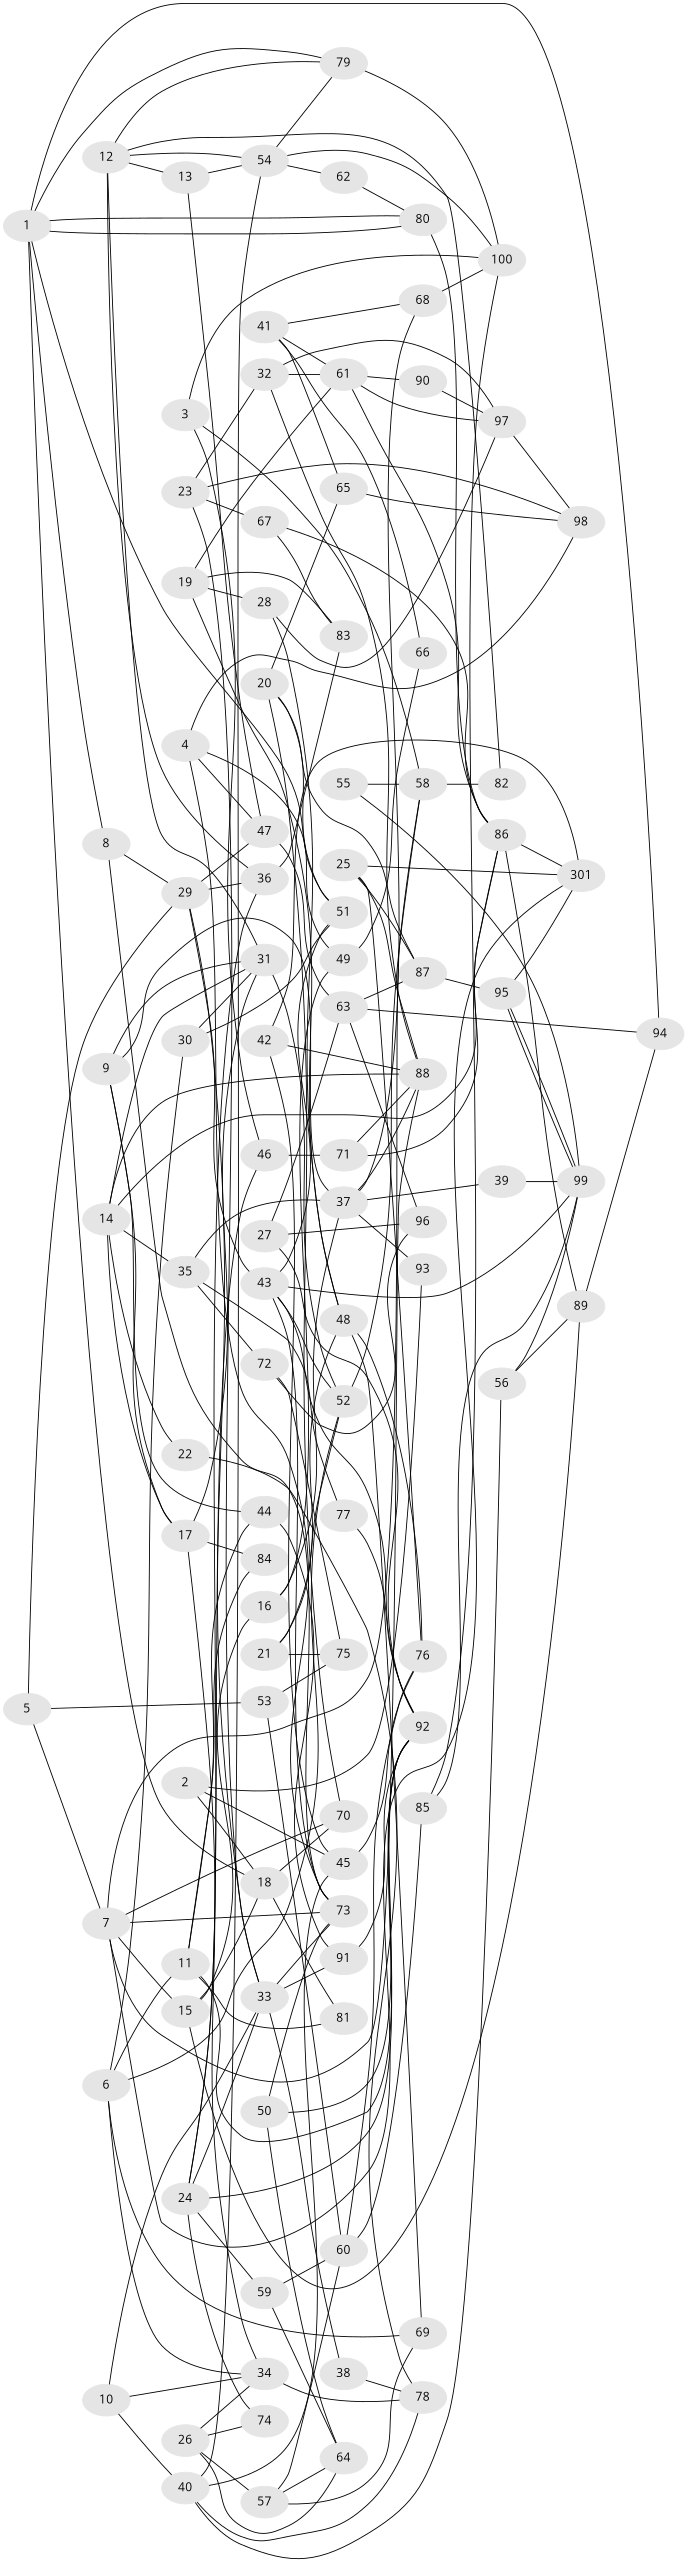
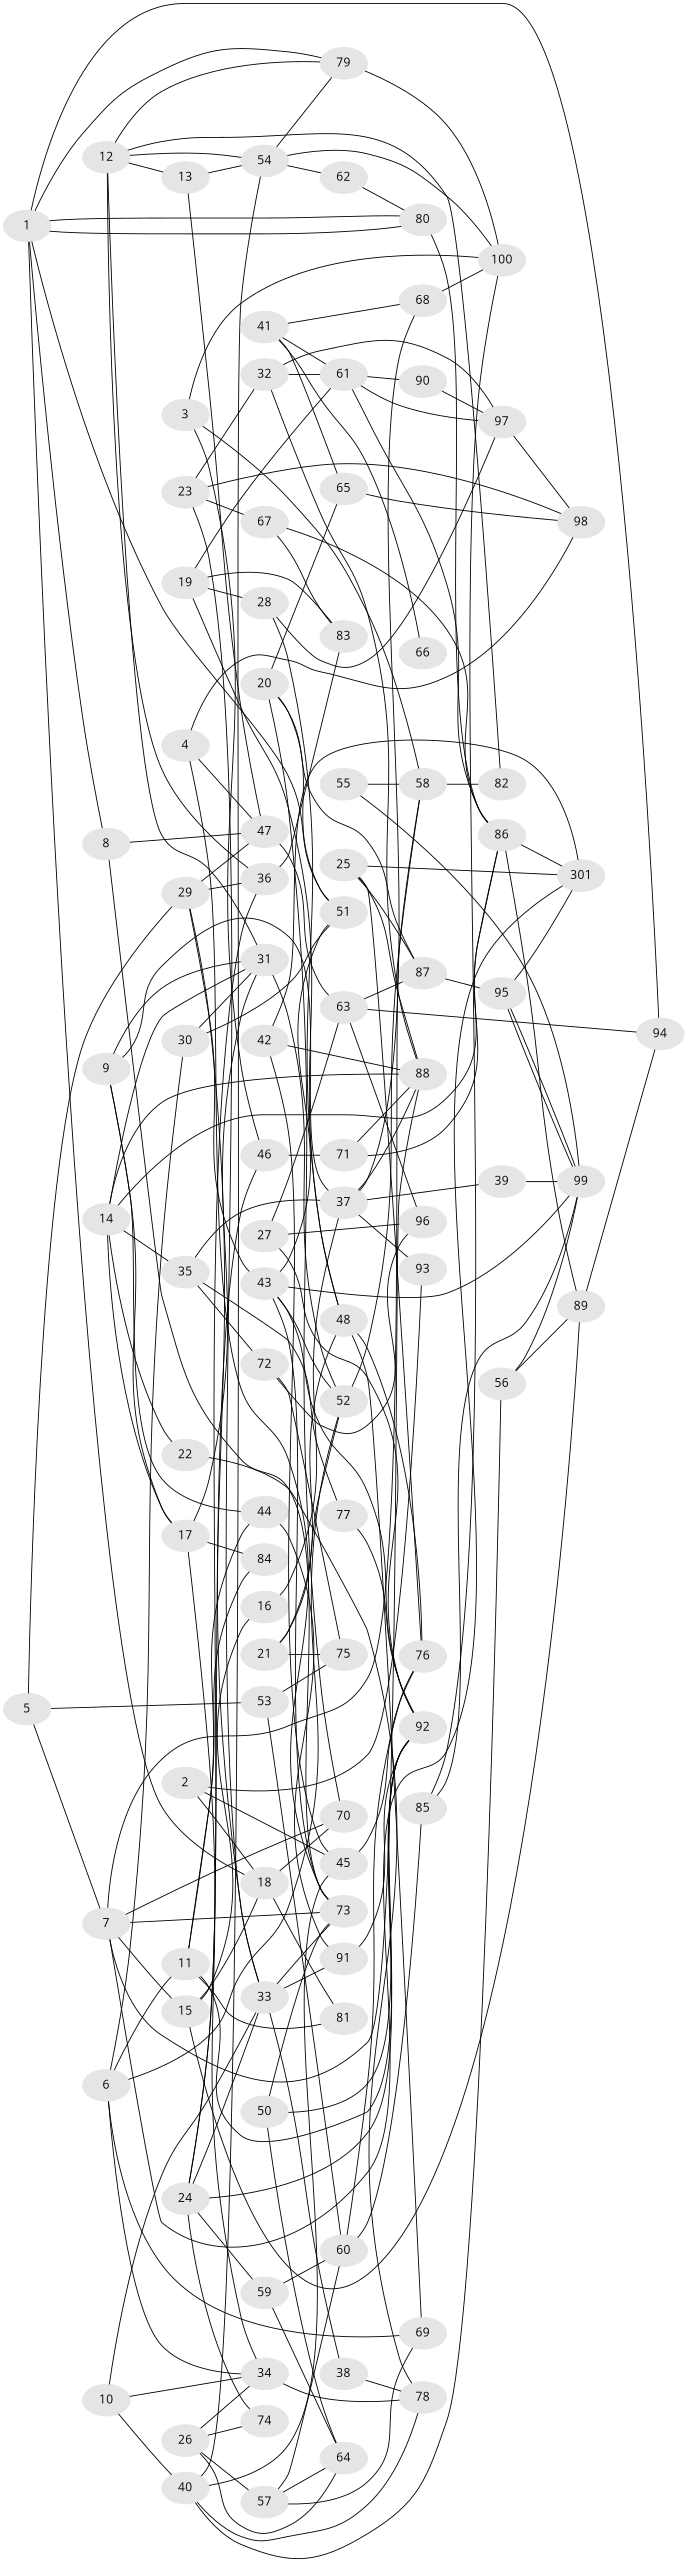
edge "8" -- "29": now "8" -- "47"
node "49": removed
